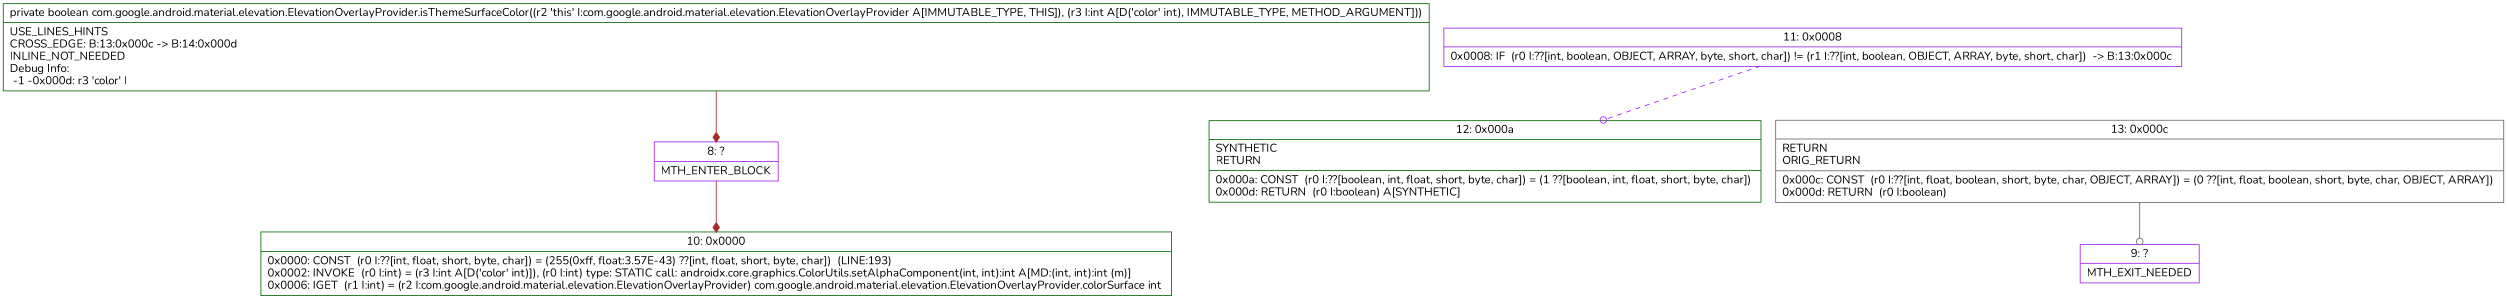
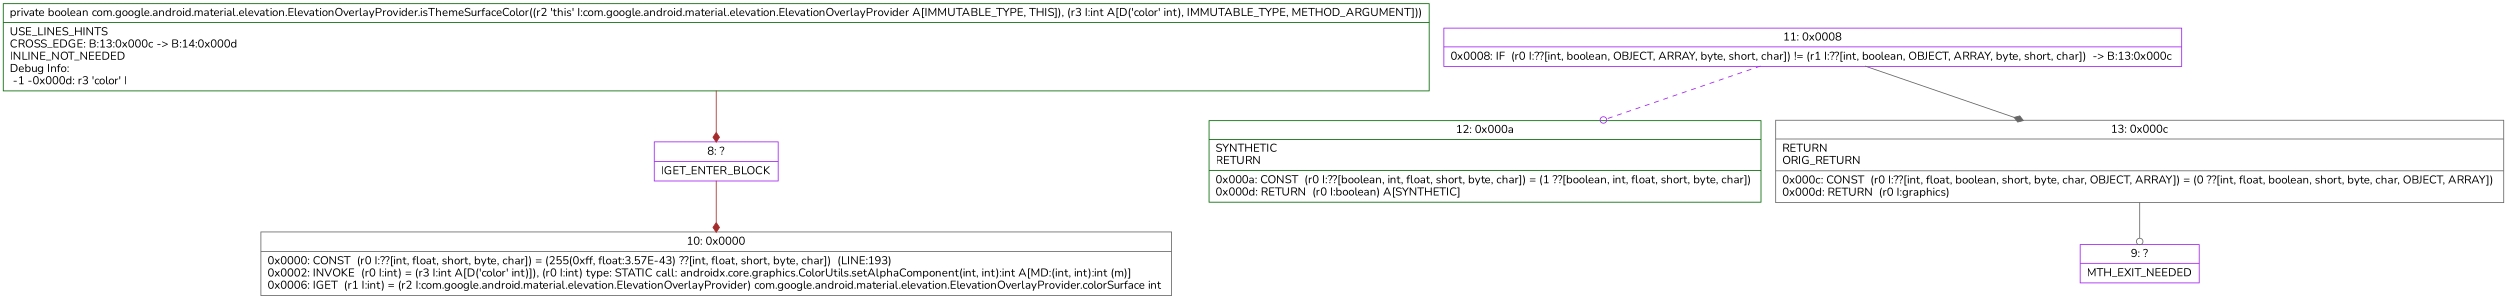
edge "11: 0x0008" -> "13: 0x000c": added
node "8: ?": text "MTH_ENTER_BLOCK" -> "IGET_ENTER_BLOCK"
node "13: 0x000c": text "0x000d: RETURN  (r0 I:boolean)" -> "0x000d: RETURN  (r0 I:graphics)"
node "10: 0x0000": color darkgreen -> gray40
